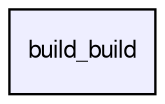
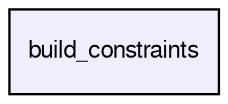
node "build_build": label "build_build" -> "build_constraints"
